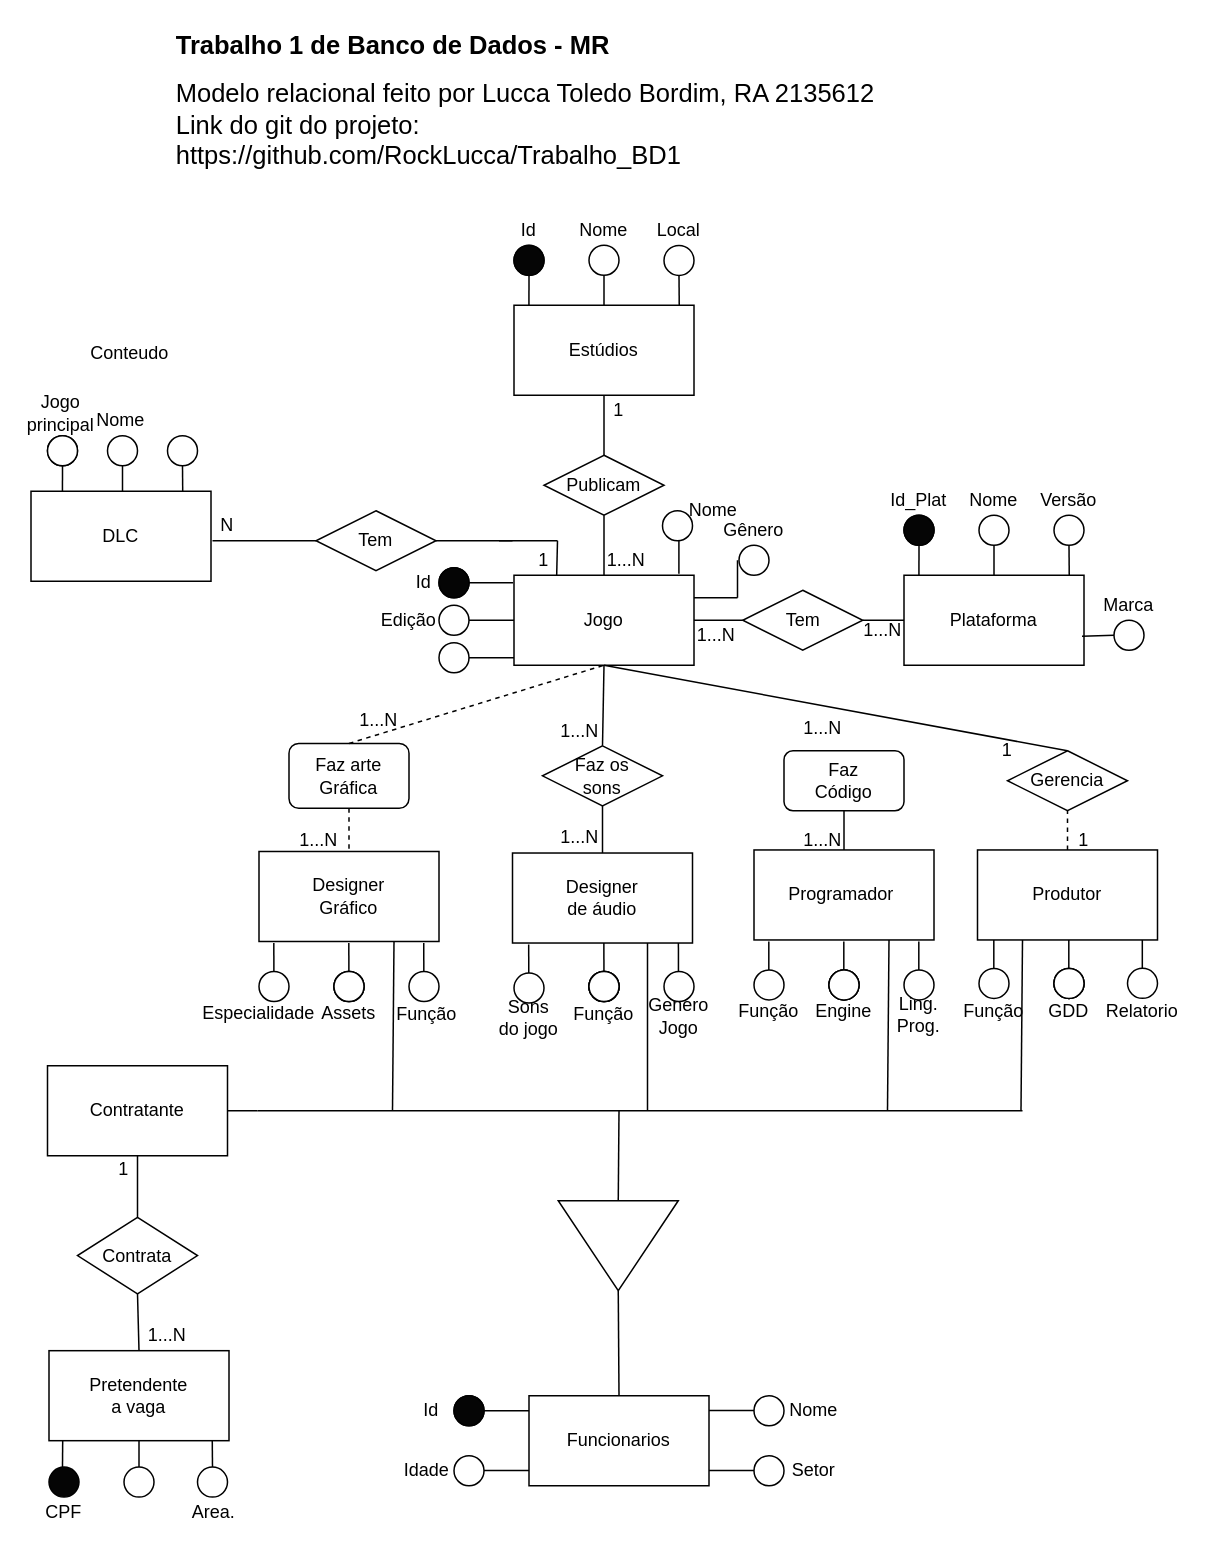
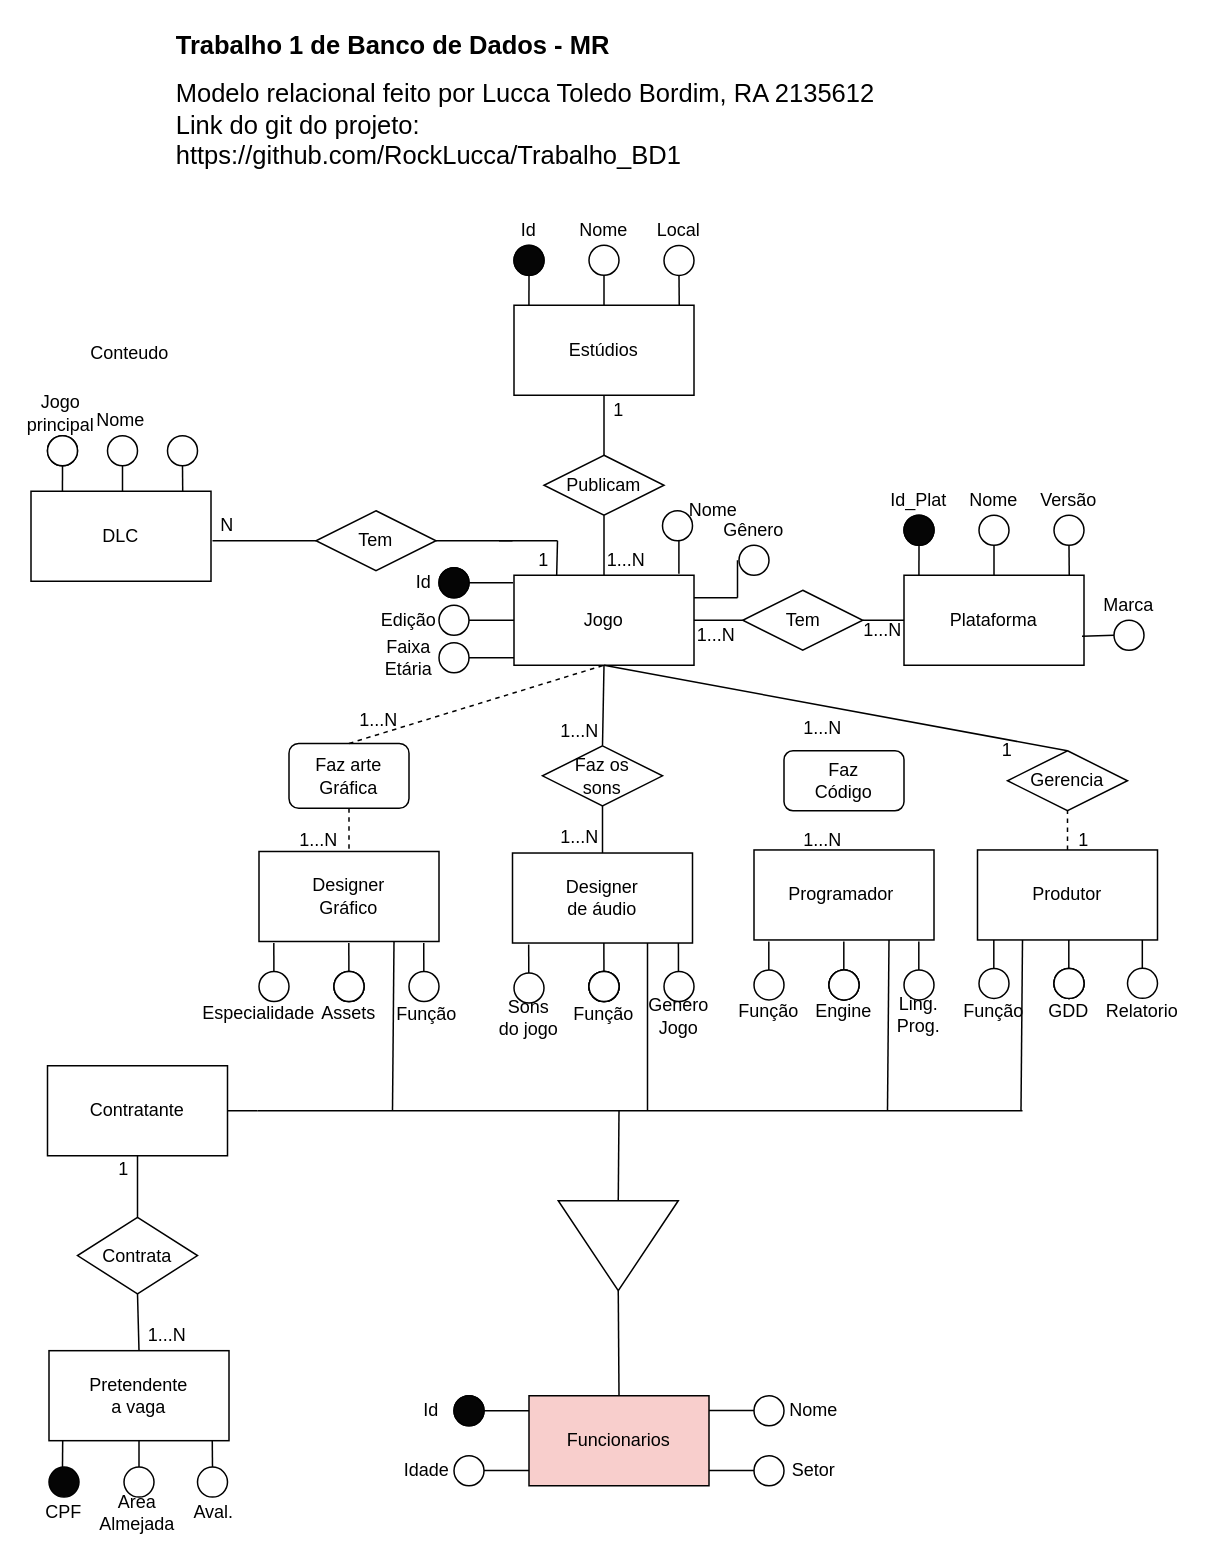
node "Faixa Etária": added
edge "Faz Código" -- "Programador": removed
node "Funcionarios": fillcolor #ffffff -> #f8cecc
node "Area Almejada": added
node "Area.": label "Area." -> "Aval."
